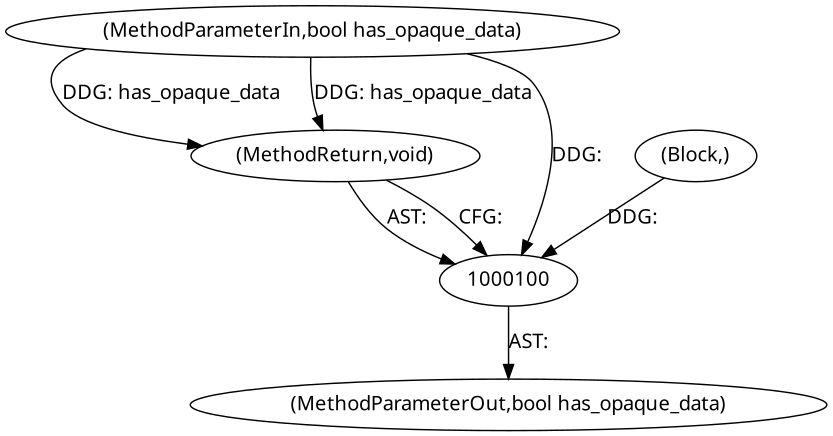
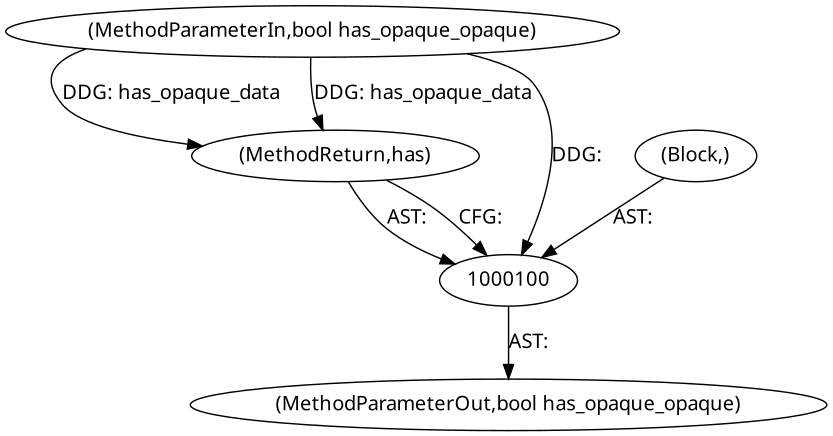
node "(MethodParameterIn,bool has_opaque_data)": label "(MethodParameterIn,bool has_opaque_data)" -> "(MethodParameterIn,bool has_opaque_opaque)"
node "(MethodReturn,void)": label "(MethodReturn,void)" -> "(MethodReturn,has)"
edge "(Block,)" -> "1000100": label "DDG: " -> "AST: "
node "(MethodParameterOut,bool has_opaque_data)": label "(MethodParameterOut,bool has_opaque_data)" -> "(MethodParameterOut,bool has_opaque_opaque)"
